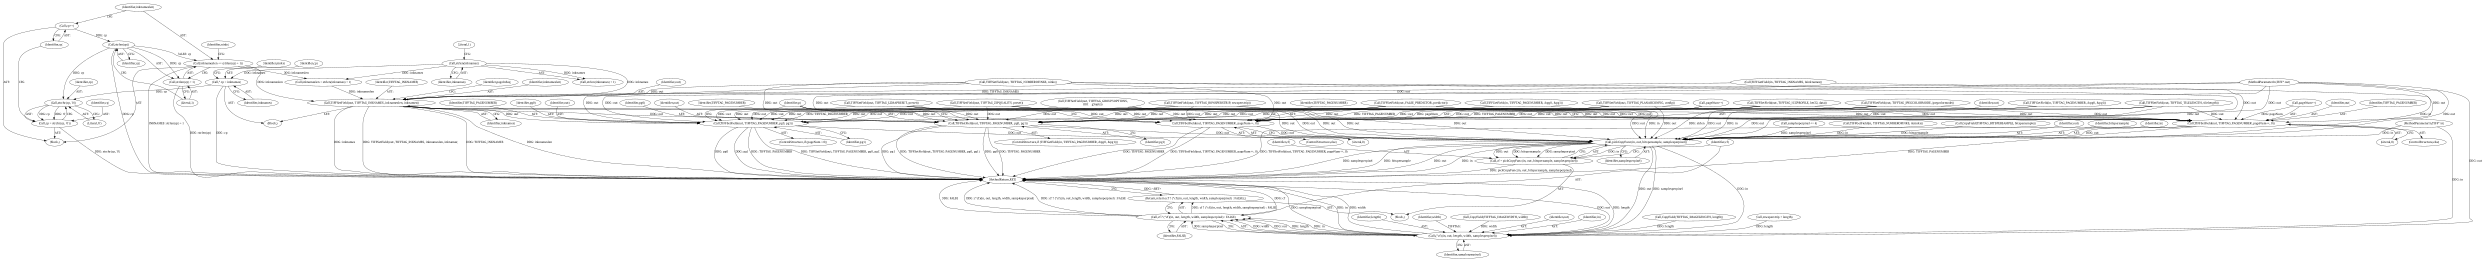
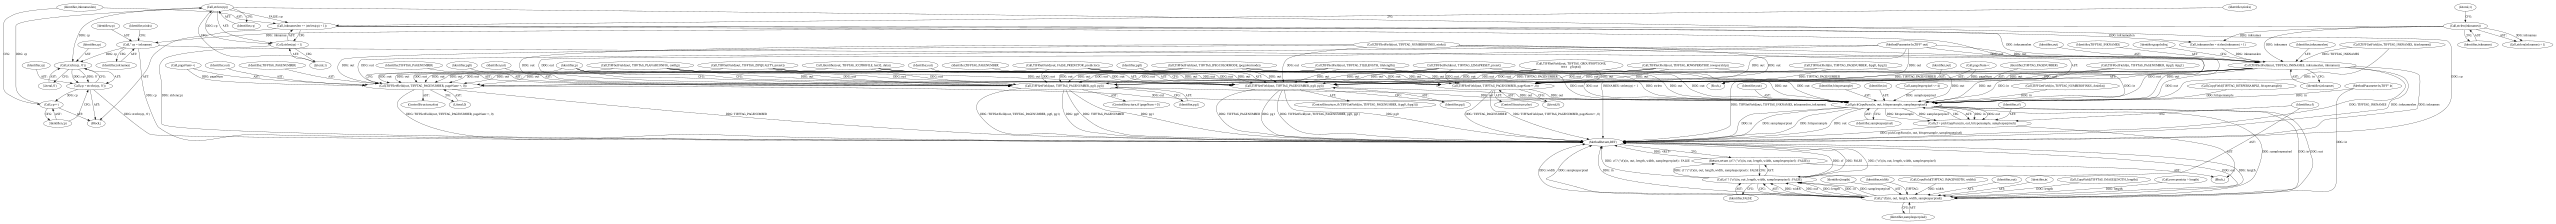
edge "(Call,cp = strchr(cp, '0'))" -> "(Call,cp++)": added, label "DDG: cp"
node "(Call,TIFFSetField(out, TIFFTAG_ICCPROFILE, len32, data))": label "(Call,TIFFSetField(out, TIFFTAG_ICCPROFILE, len32, data))" -> "(Call,Identifier(out, TIFFTAG_ICCPROFILE, len32, data))"
edge "(MethodParameterIn,TIFF* out)" -> "(Call,(*cf)(in, out, length, width, samplesperpixel))": removed, label "DDG: out"
